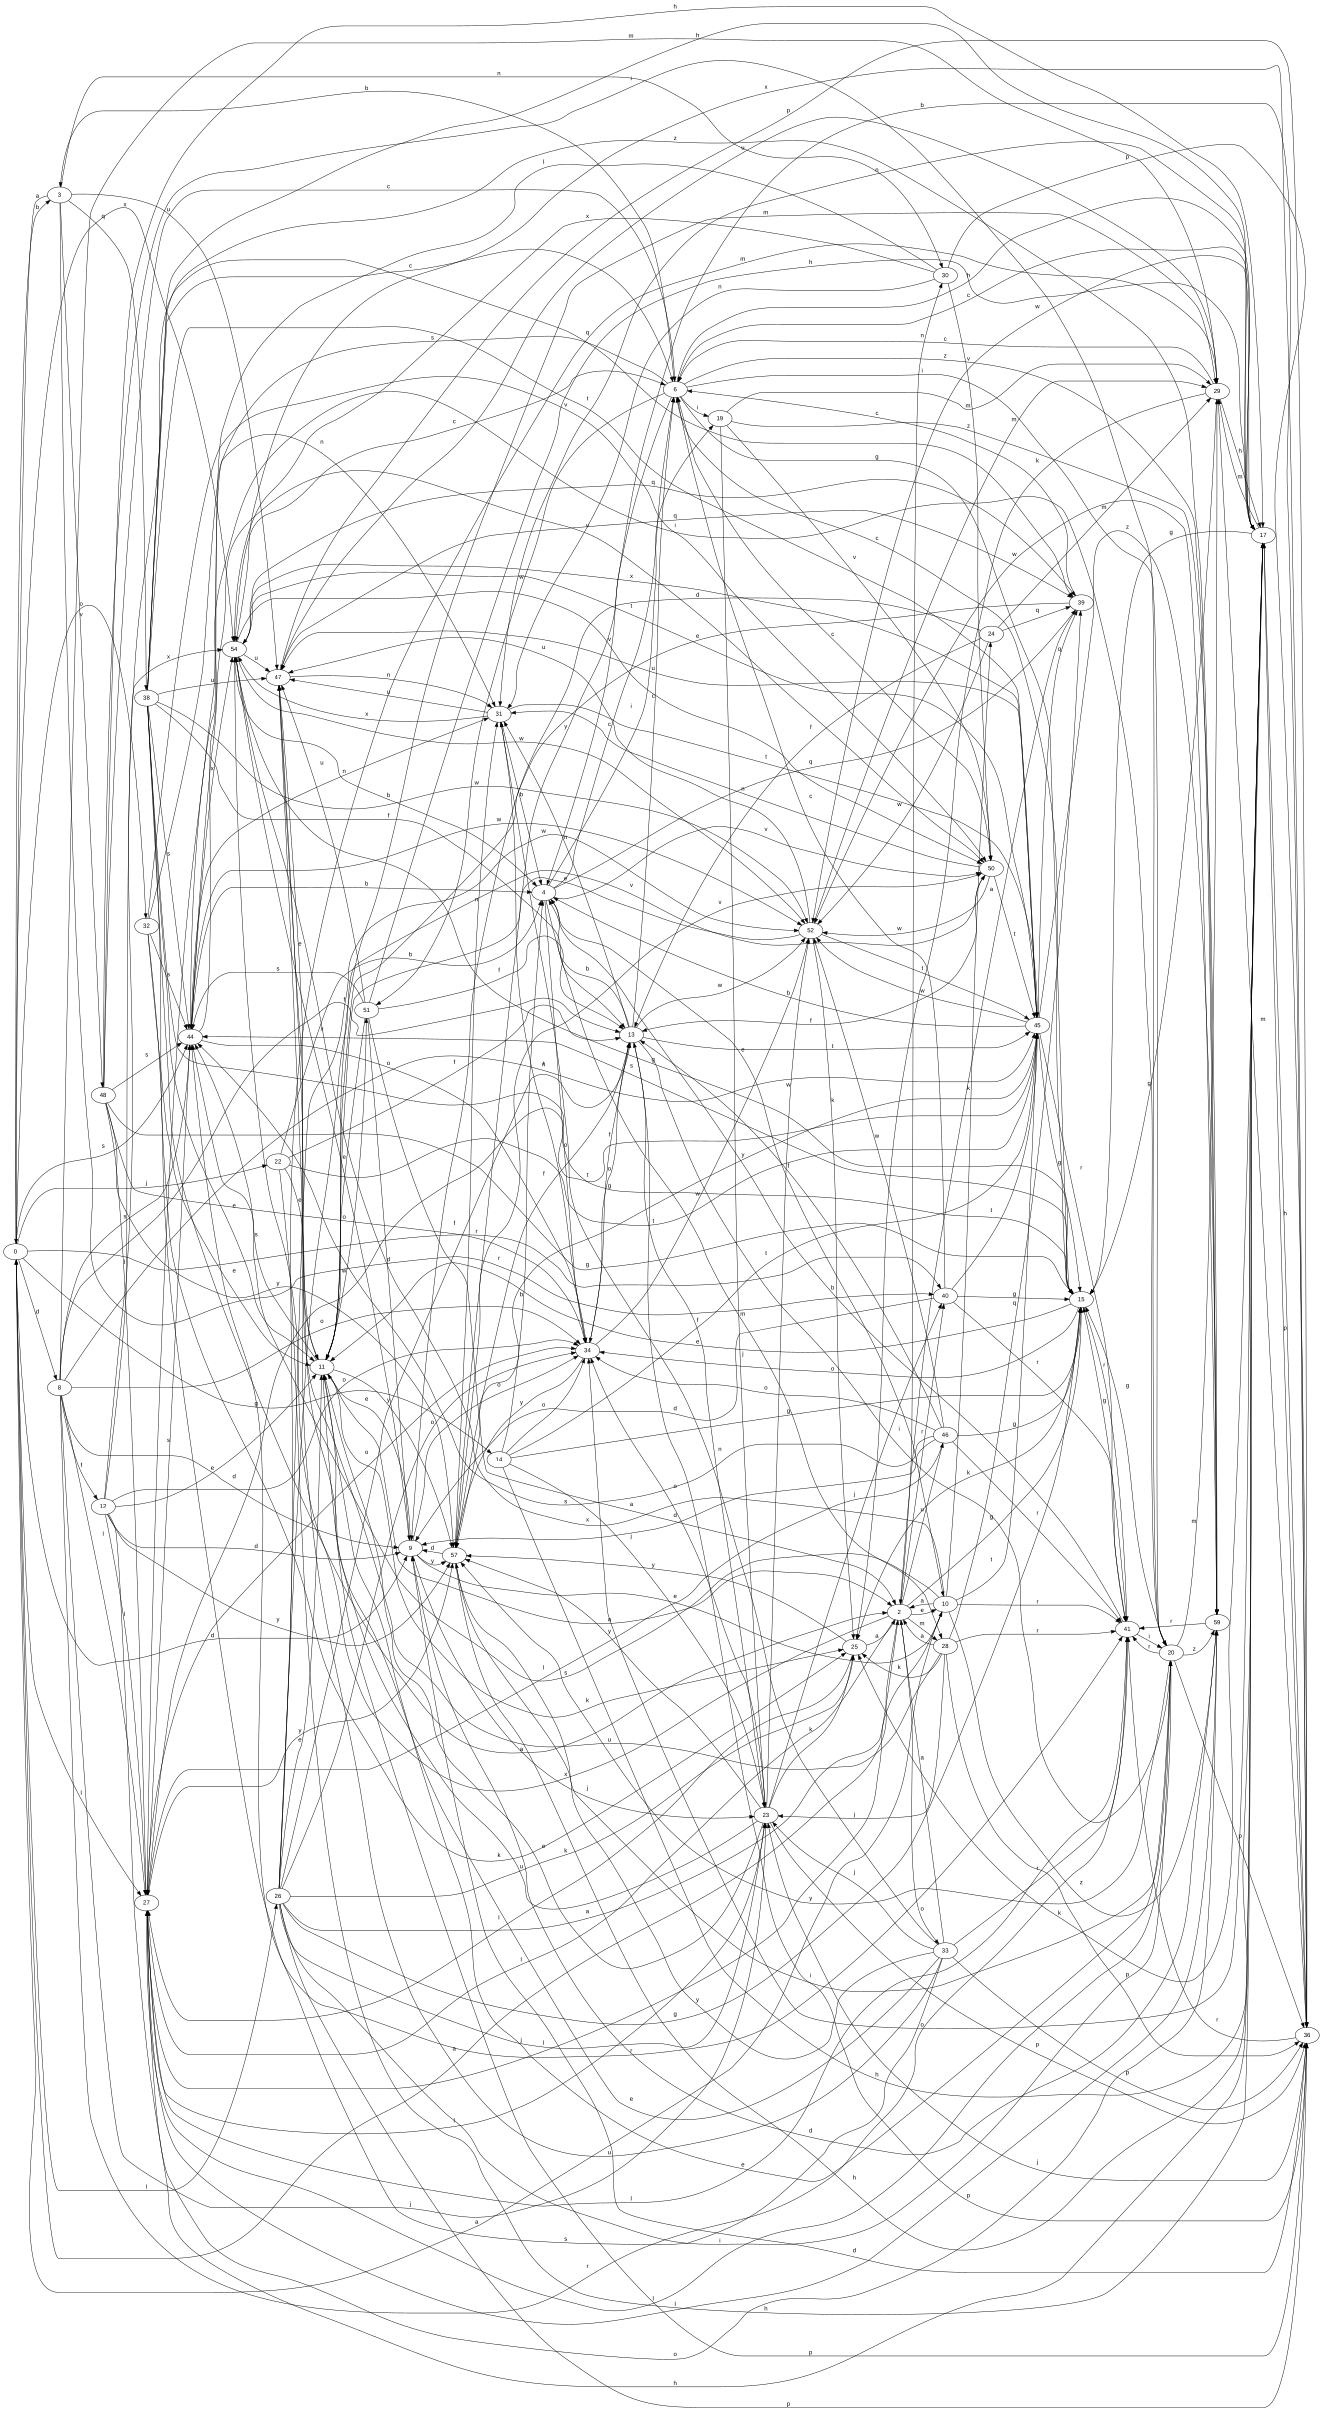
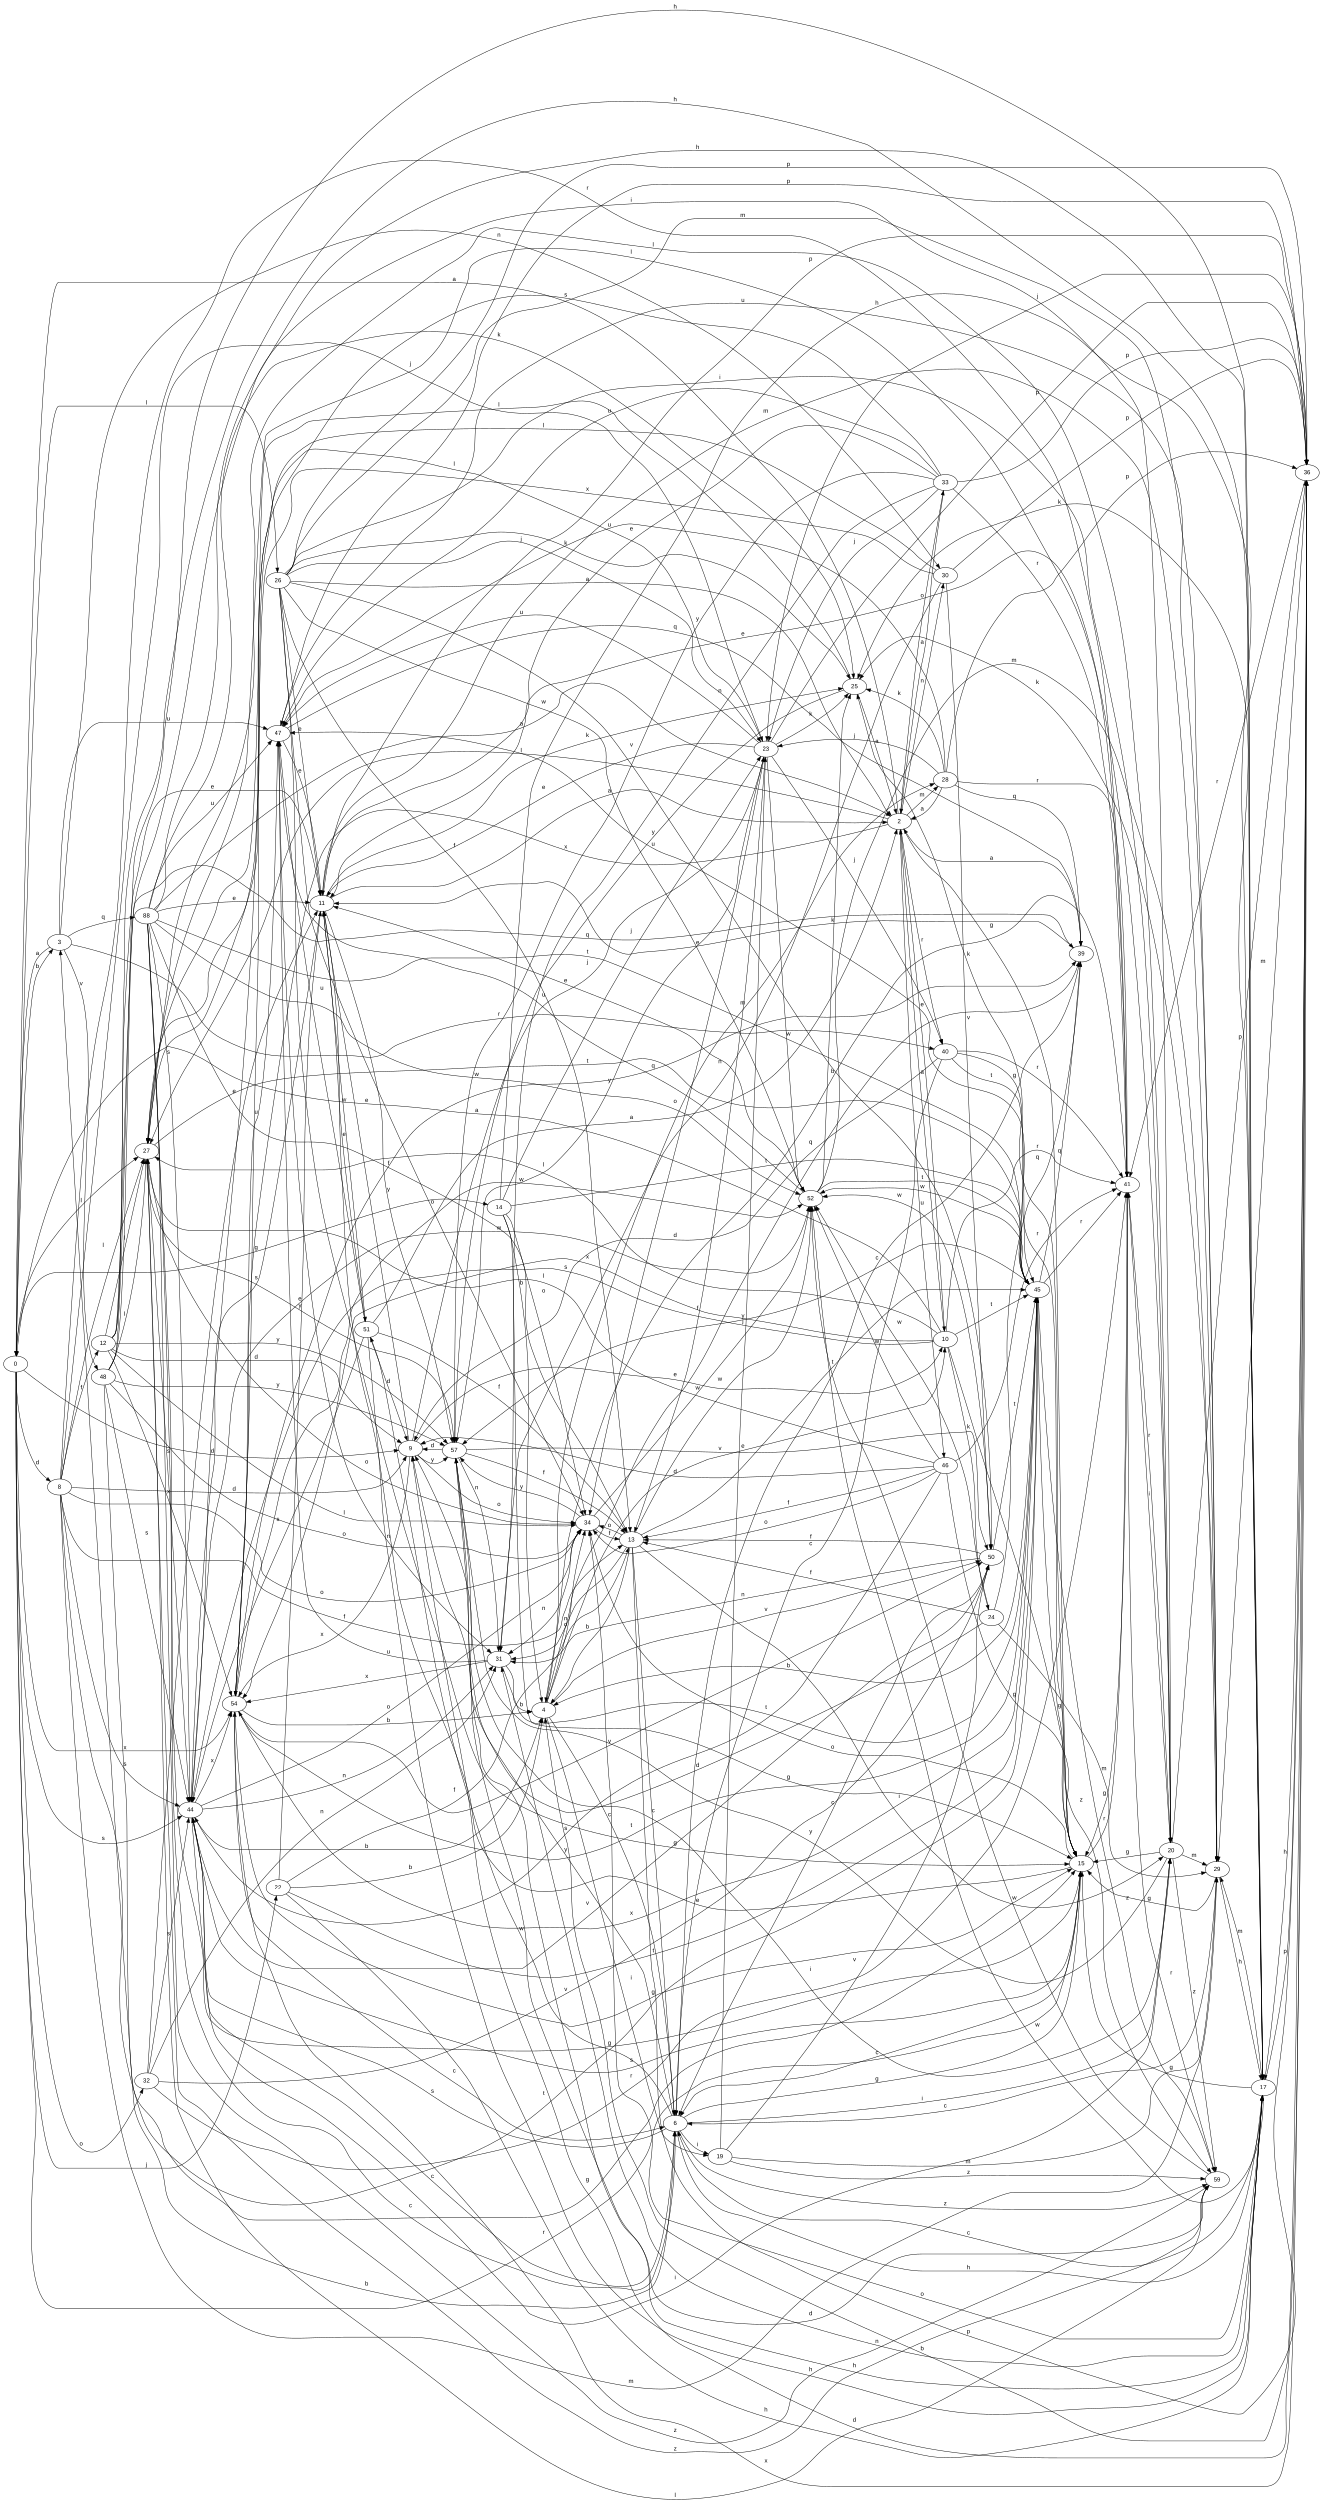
edge "48" -> "6": now "44" -> "6"
node "38": label "38" -> "88"
edge "0" -> "40": now "0" -> "15"
edge "12" -> "34": label "o" -> "l"
edge "27" -> "59": label "o" -> "z"
